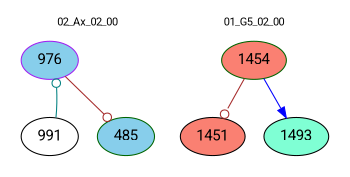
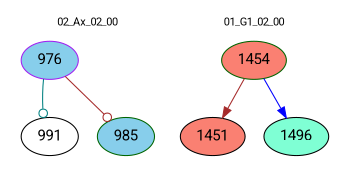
cluster "01_G5_02_00": label "01_G5_02_00" -> "01_G1_02_00"
edge "1454" -> "1451": arrowhead odot -> normal
edge "991" -> "976": reversed
node "485": label "485" -> "985"
node "1493": label "1493" -> "1496"
